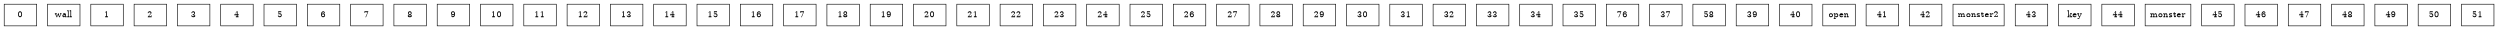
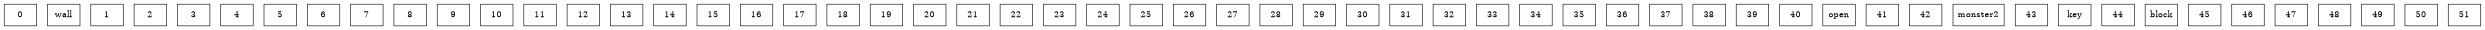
node "76": label "76" -> "36"
node "58": label "58" -> "38"
node "monster": label "monster" -> "block"
